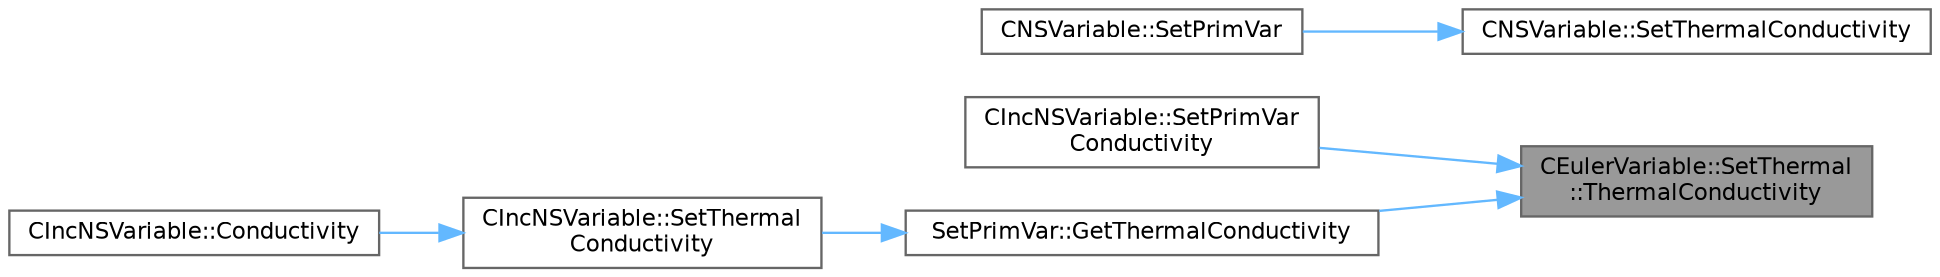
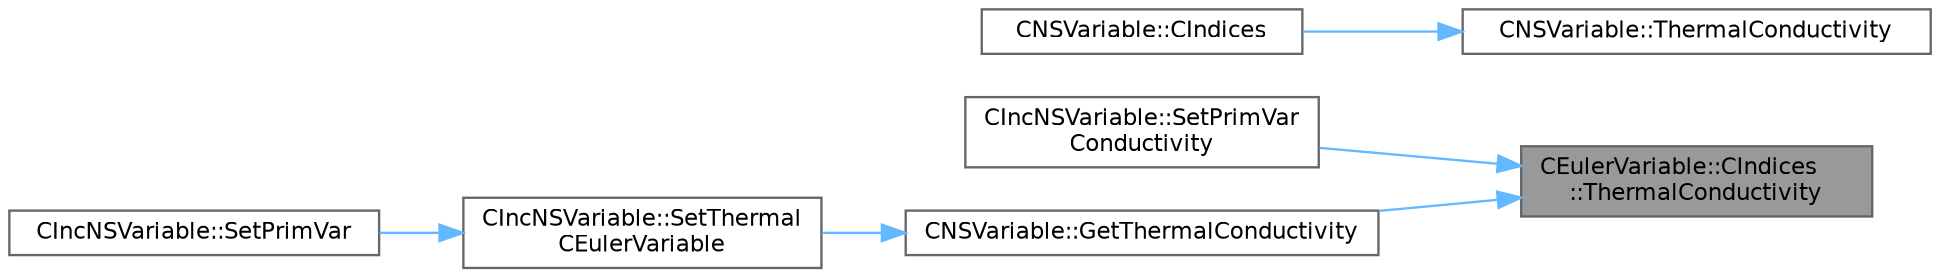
node "CNSVariable::SetPrimVar": label "CNSVariable::SetPrimVar" -> "CNSVariable::CIndices"
node "CNSVariable::SetThermalConductivity": label "CNSVariable::SetThermalConductivity" -> "CNSVariable::ThermalConductivity"
node "CEulerVariable::SetThermal ::ThermalConductivity": label "CEulerVariable::SetThermal ::ThermalConductivity" -> "CEulerVariable::CIndices ::ThermalConductivity"
node "CIncNSVariable::Conductivity": label "CIncNSVariable::Conductivity" -> "CIncNSVariable::SetPrimVar"
node "CIncNSVariable::SetThermal Conductivity": label "CIncNSVariable::SetThermal Conductivity" -> "CIncNSVariable::SetThermal CEulerVariable"
node "SetPrimVar::GetThermalConductivity": label "SetPrimVar::GetThermalConductivity" -> "CNSVariable::GetThermalConductivity"
